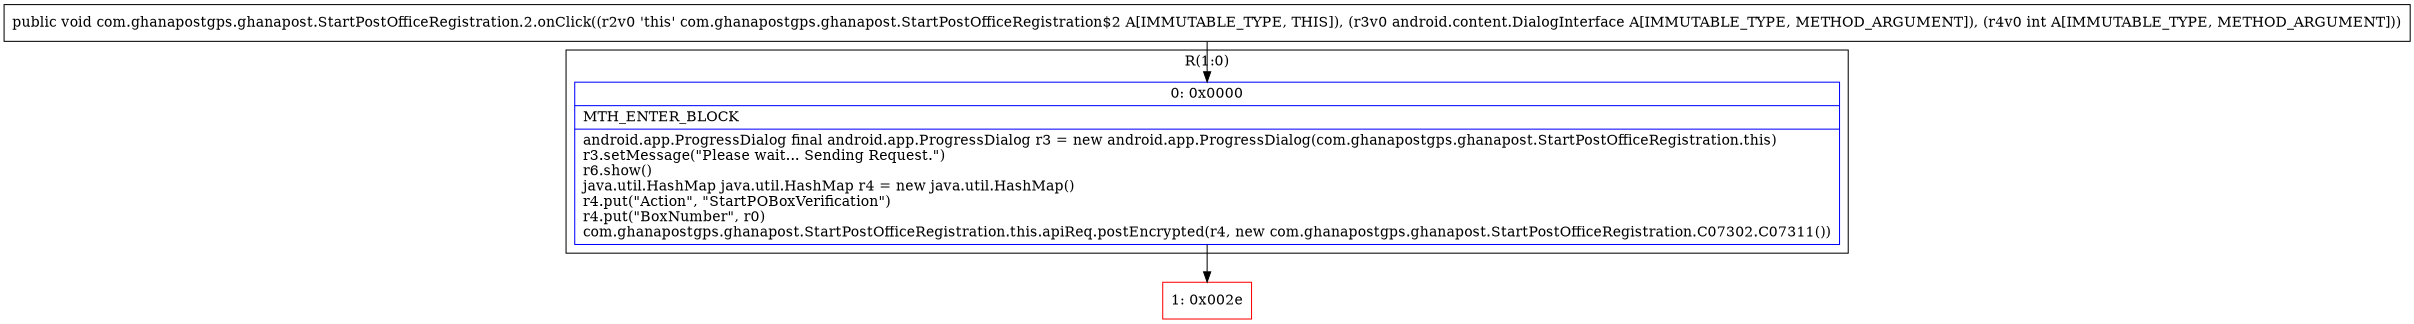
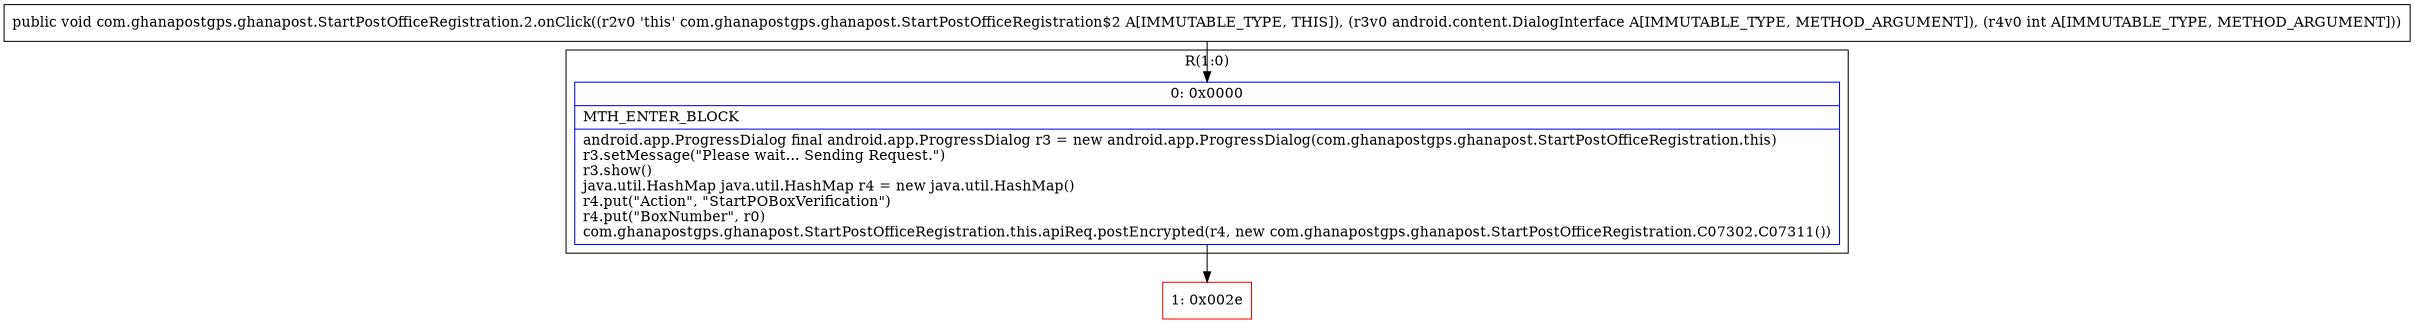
node "0: 0x0000": text "r6.show()" -> "r3.show()"
